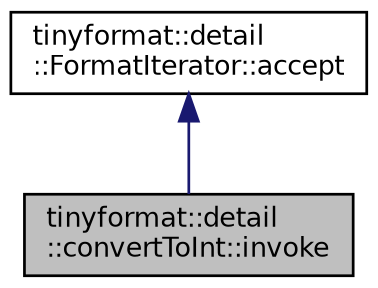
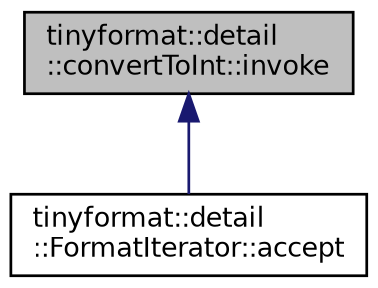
edge "tinyformat::detail ::convertToInt::invoke" -> "tinyformat::detail ::FormatIterator::accept": reversed
